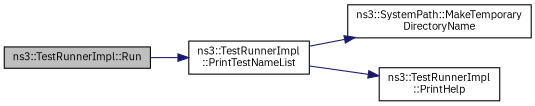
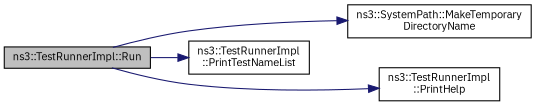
edge "ns3::TestRunnerImpl ::PrintTestNameList" -> "ns3::SystemPath::MakeTemporary DirectoryName": now "ns3::TestRunnerImpl::Run" -> "ns3::SystemPath::MakeTemporary DirectoryName"
edge "ns3::TestRunnerImpl ::PrintTestNameList" -> "ns3::TestRunnerImpl ::PrintHelp": now "ns3::TestRunnerImpl::Run" -> "ns3::TestRunnerImpl ::PrintHelp"
